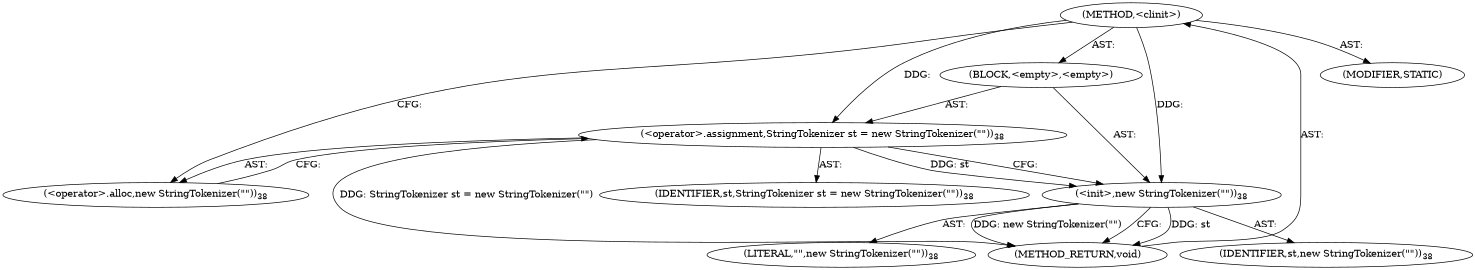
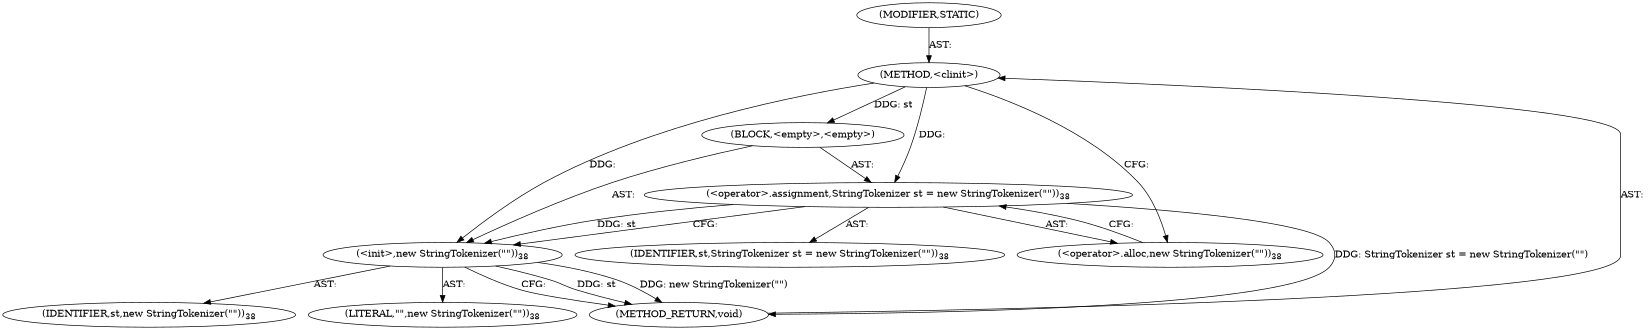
edge "(METHOD,<clinit>)" -> "(MODIFIER,STATIC)": reversed
edge "(METHOD,<clinit>)" -> "(BLOCK,<empty>,<empty>)": label "AST: " -> "DDG: st"
